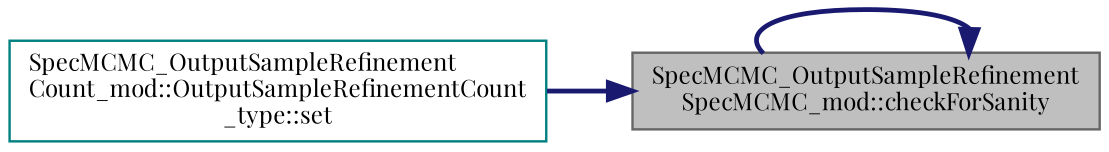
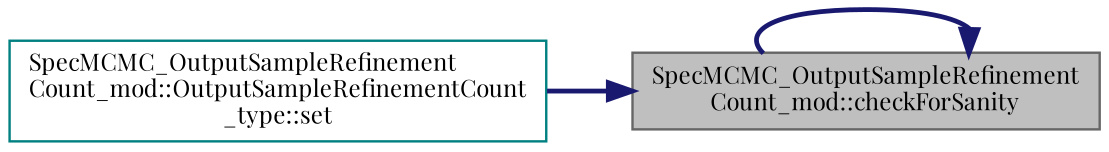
node "SpecMCMC_OutputSampleRefinement SpecMCMC_mod::checkForSanity": label "SpecMCMC_OutputSampleRefinement SpecMCMC_mod::checkForSanity" -> "SpecMCMC_OutputSampleRefinement Count_mod::checkForSanity"
